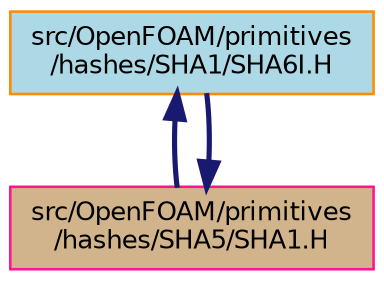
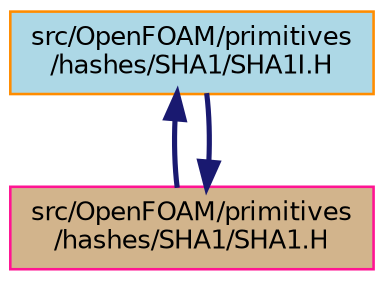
node "src/OpenFOAM/primitives /hashes/SHA1/SHA6I.H": label "src/OpenFOAM/primitives /hashes/SHA1/SHA6I.H" -> "src/OpenFOAM/primitives /hashes/SHA1/SHA1I.H"
node "src/OpenFOAM/primitives /hashes/SHA5/SHA1.H": label "src/OpenFOAM/primitives /hashes/SHA5/SHA1.H" -> "src/OpenFOAM/primitives /hashes/SHA1/SHA1.H"
